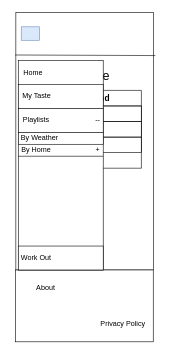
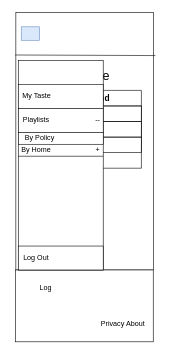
node "Home": removed
node "By Weather": label "By Weather" -> "By Policy"
node "Work Out": label "Work Out" -> "Log Out"
node "About": label "About" -> "Log"
node "Privacy Policy": label "Privacy Policy" -> "Privacy About"
